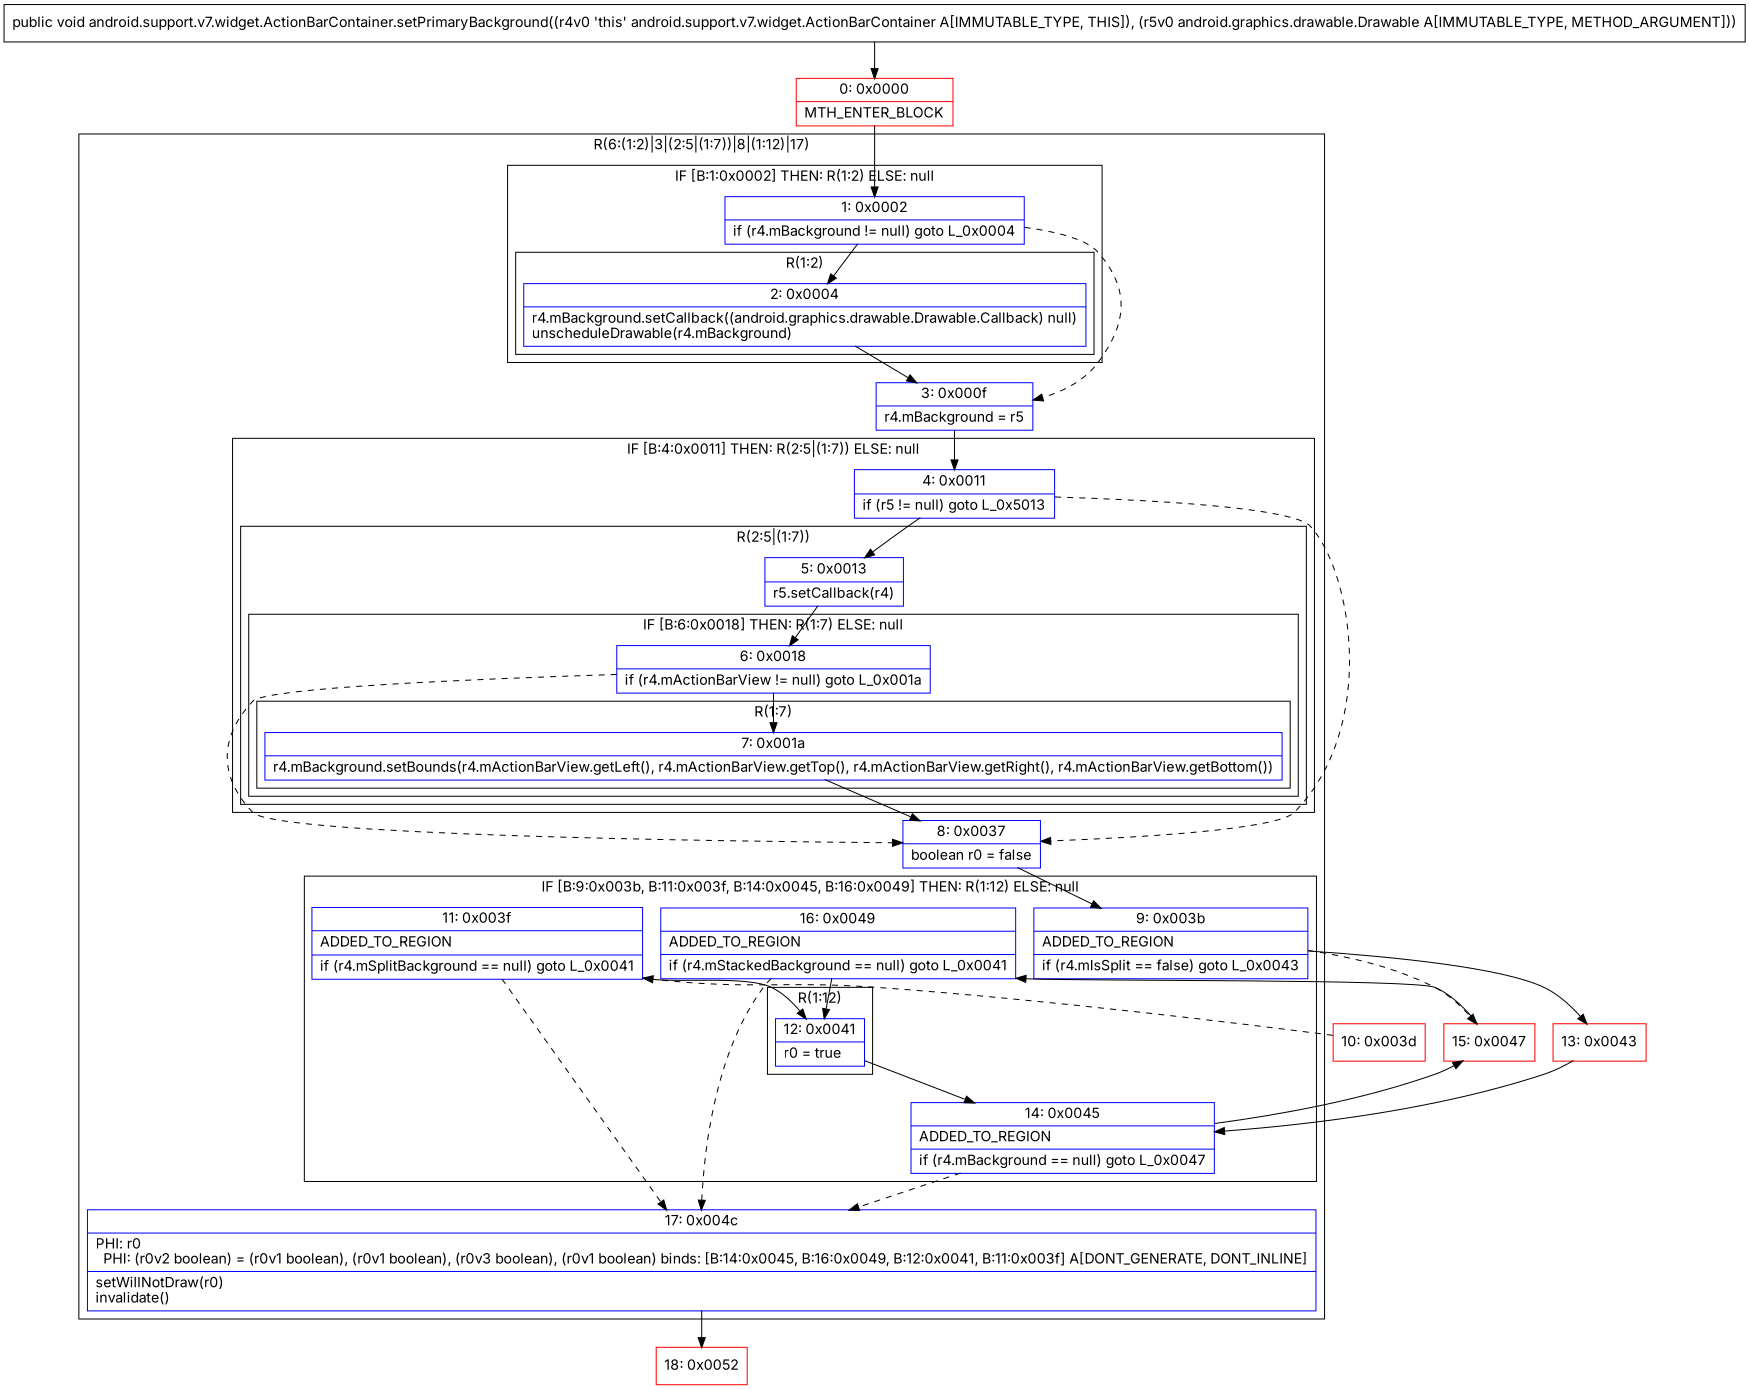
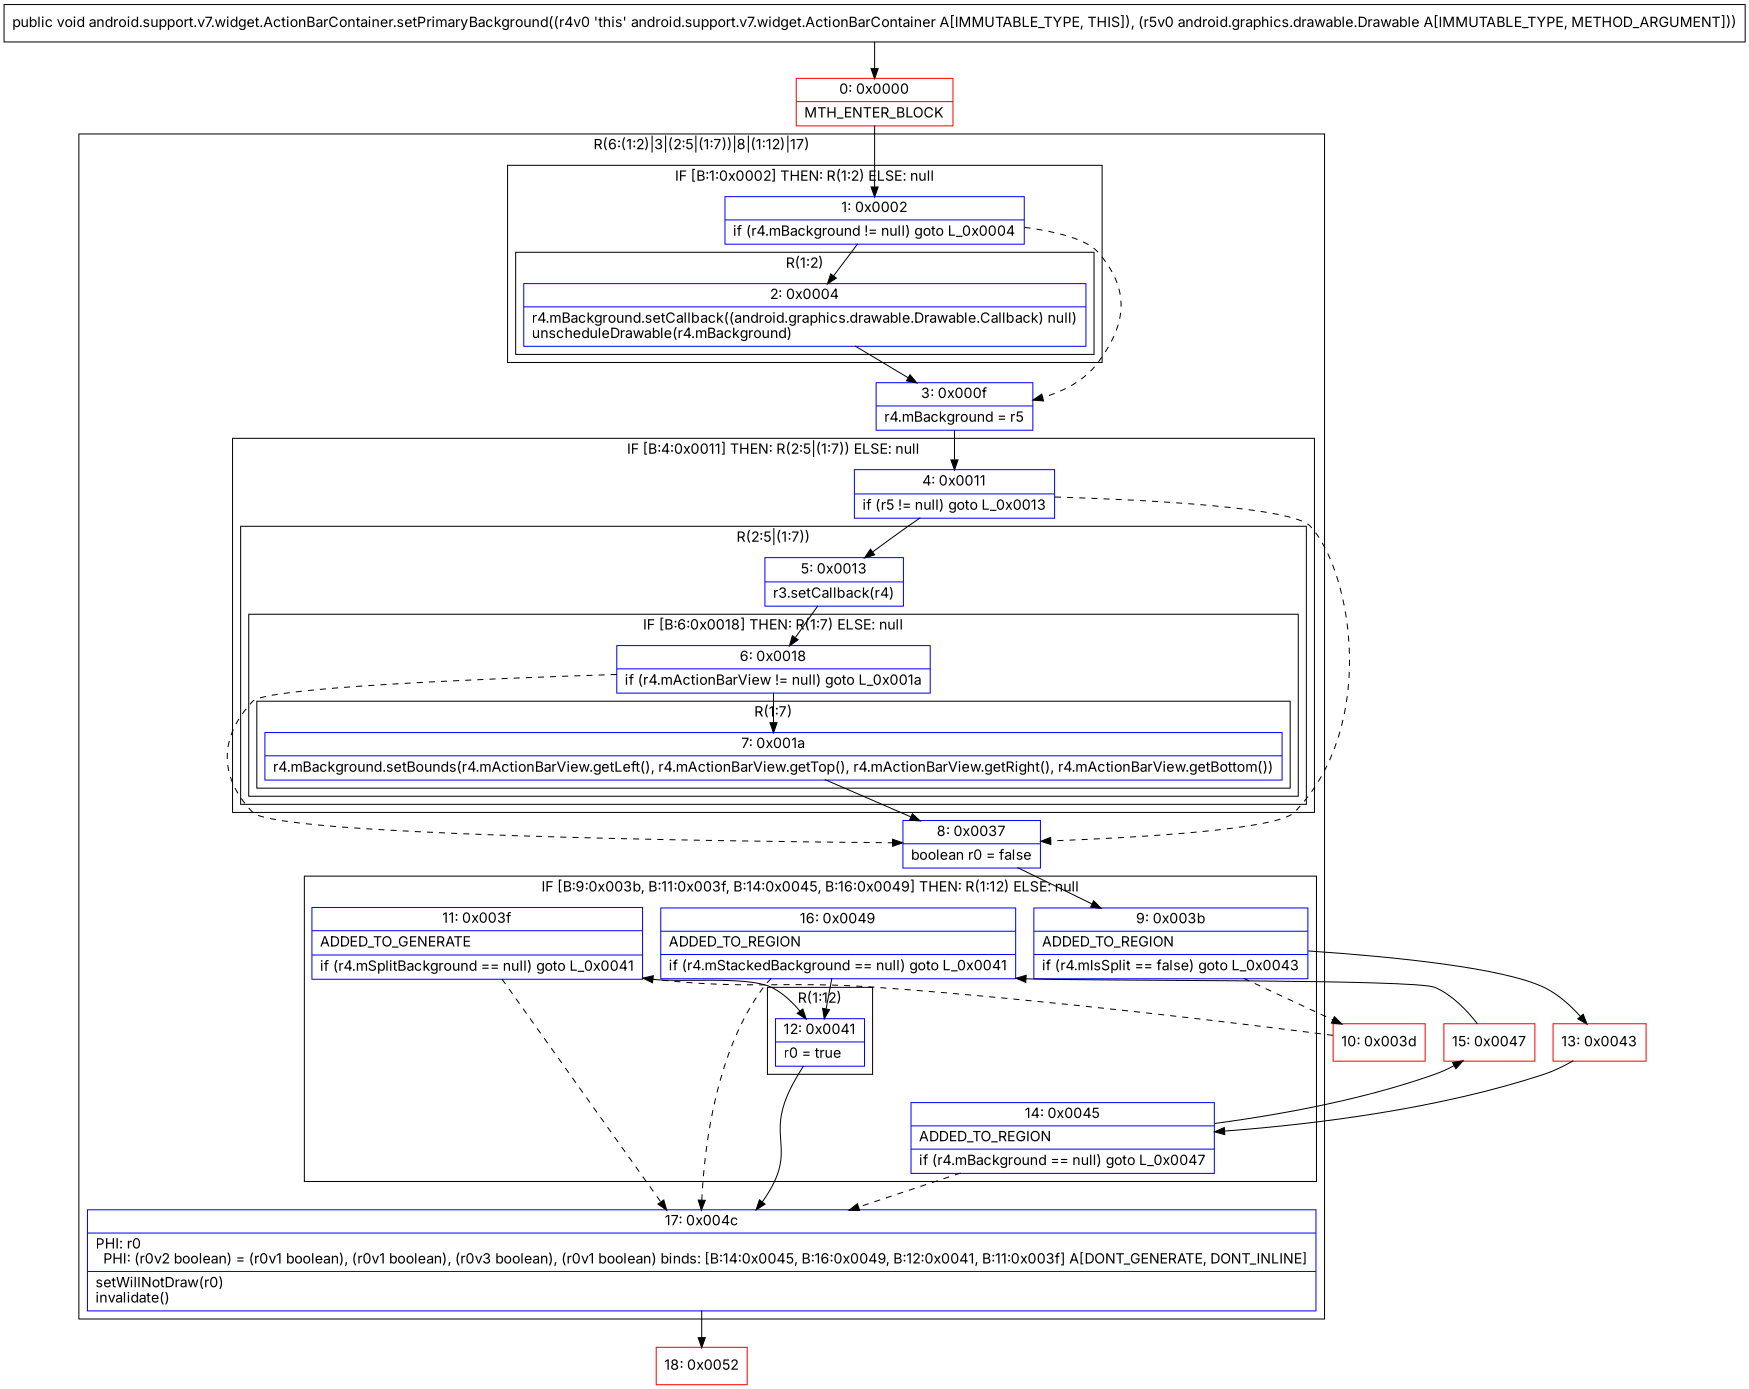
node "4: 0x0011": text "if (r5 != null) goto L_0x5013" -> "if (r5 != null) goto L_0x0013"
node "5: 0x0013": text "r5.setCallback(r4)" -> "r3.setCallback(r4)"
node "11: 0x003f": text "ADDED_TO_REGION" -> "ADDED_TO_GENERATE"
edge "9: 0x003b" -> "15: 0x0047": now "9: 0x003b" -> "10: 0x003d"
edge "12: 0x0041" -> "14: 0x0045": now "12: 0x0041" -> "17: 0x004c"
